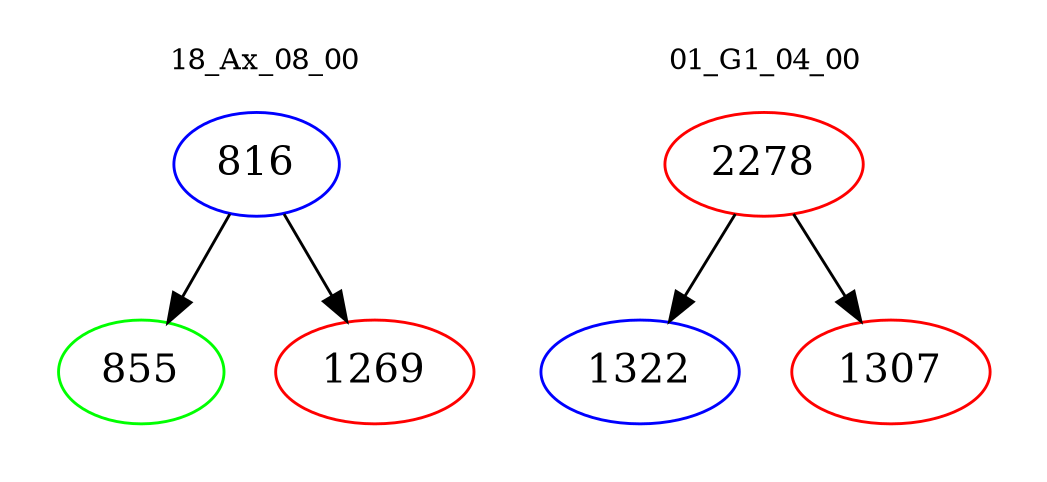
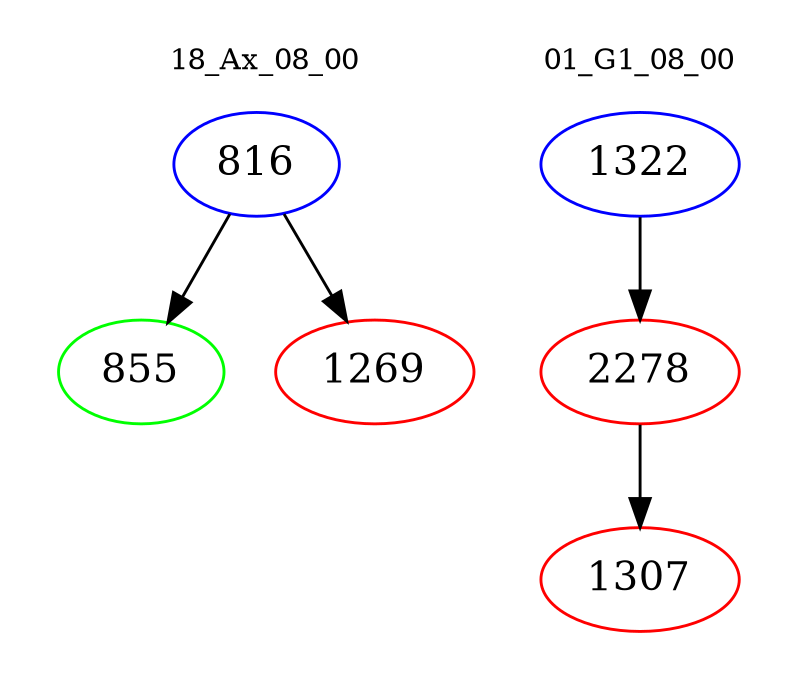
cluster "01_G1_04_00": label "01_G1_04_00" -> "01_G1_08_00"
edge "2278" -> "1322": reversed
